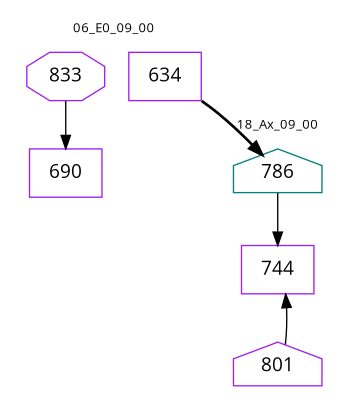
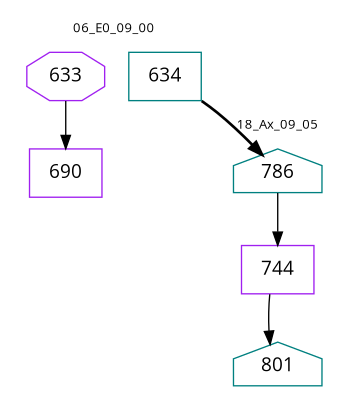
node "833": label "833" -> "633"
node "634": color purple -> teal
cluster "18_Ax_09_00": label "18_Ax_09_00" -> "18_Ax_09_05"
edge "801" -> "744": reversed
node "801": color purple -> teal
